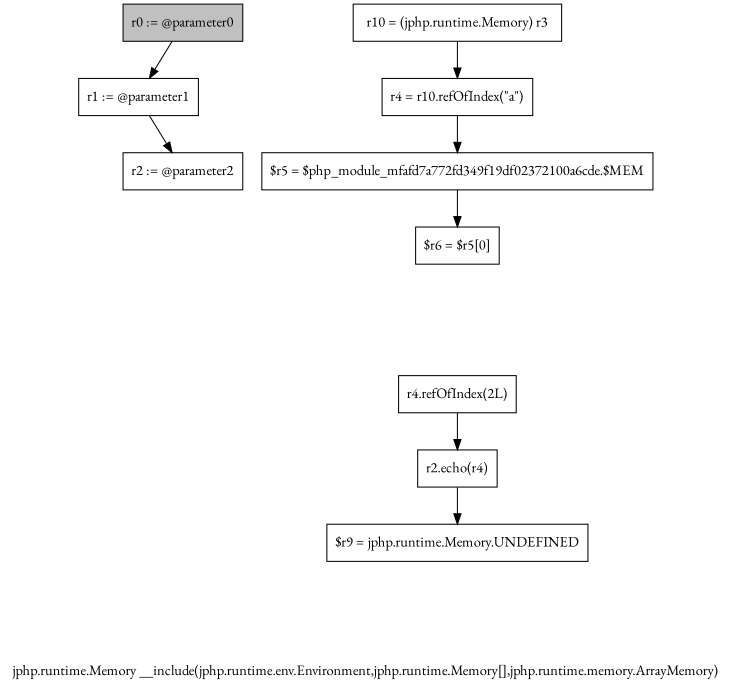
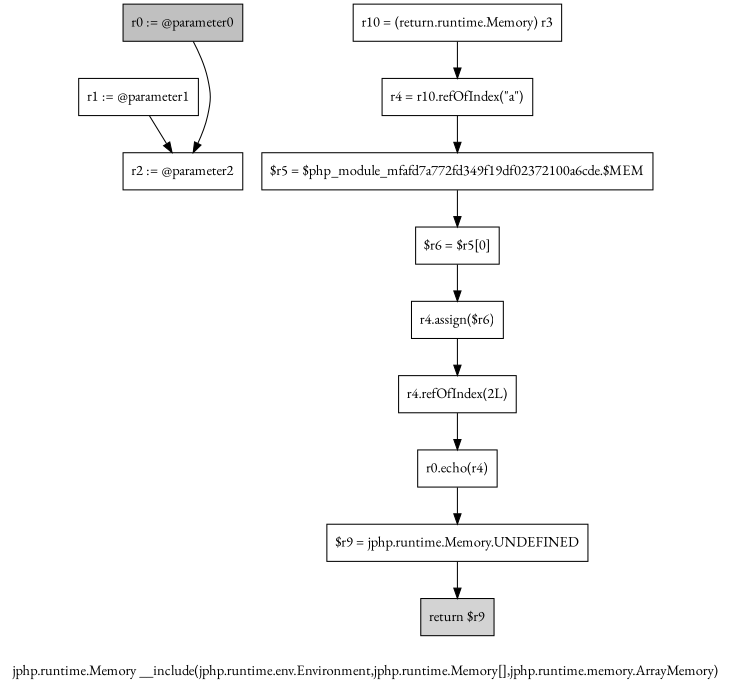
node "r10 = (jphp.runtime.Memory) r3": label "r10 = (jphp.runtime.Memory) r3" -> "r10 = (return.runtime.Memory) r3"
edge "r0 := @parameter0" -> "r1 := @parameter1": now "r0 := @parameter0" -> "r2 := @parameter2"
node "r4.assign($r6)": added
node "r2.echo(r4)": label "r2.echo(r4)" -> "r0.echo(r4)"
node "return $r9": added
